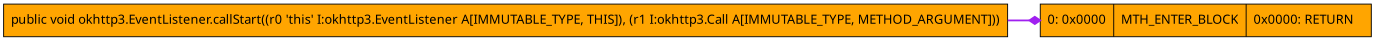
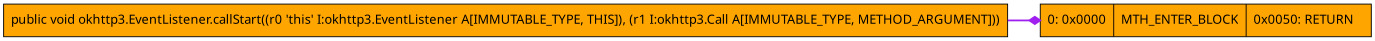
node "0: 0x0000": text "0x0000: RETURN" -> "0x0050: RETURN"
